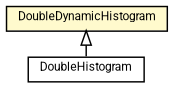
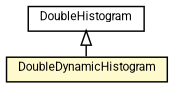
edge "DoubleHistogram" -> "DoubleDynamicHistogram": reversed
